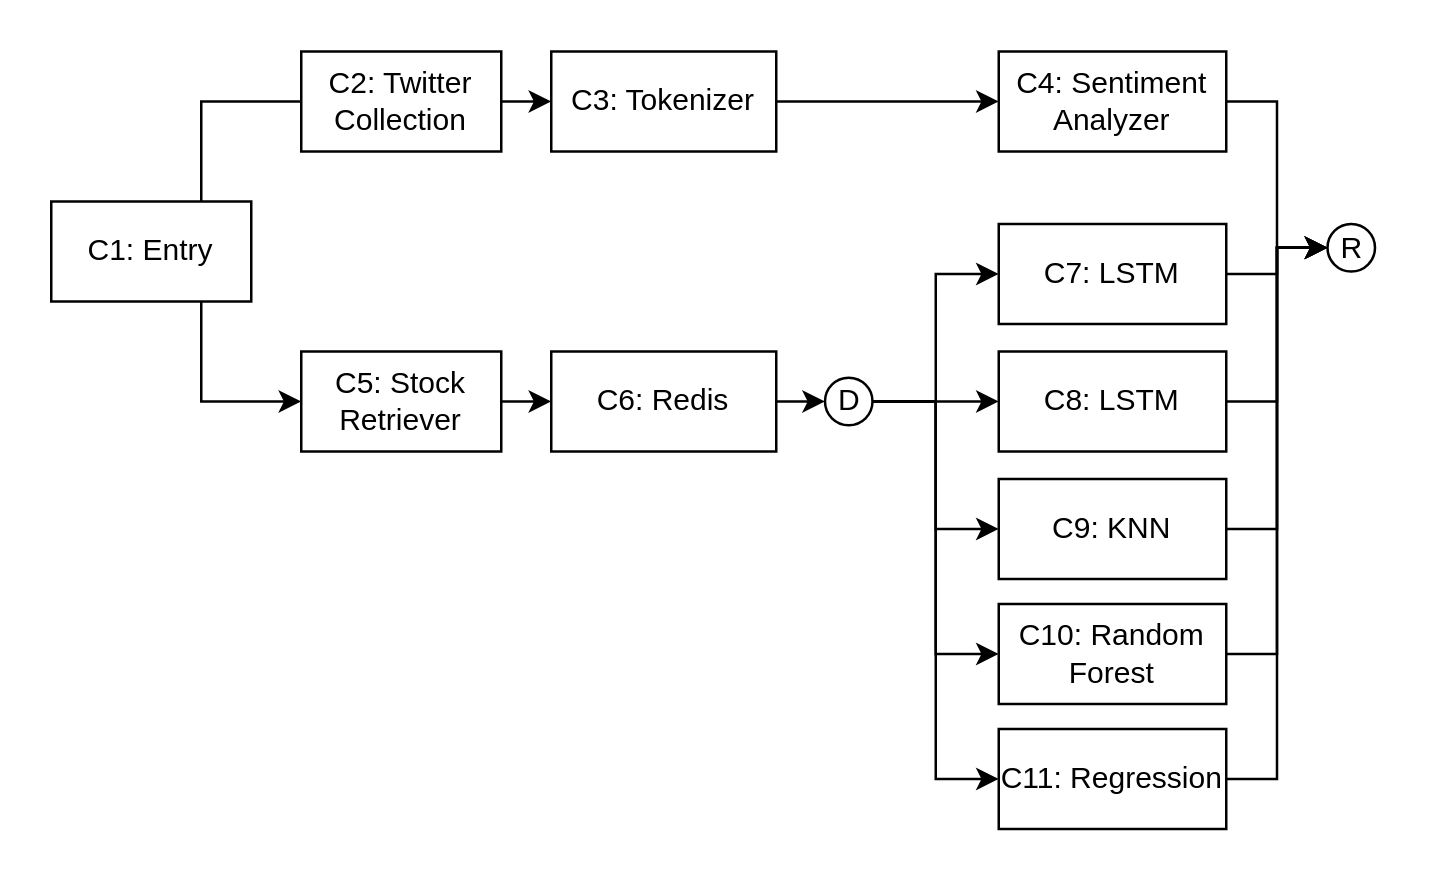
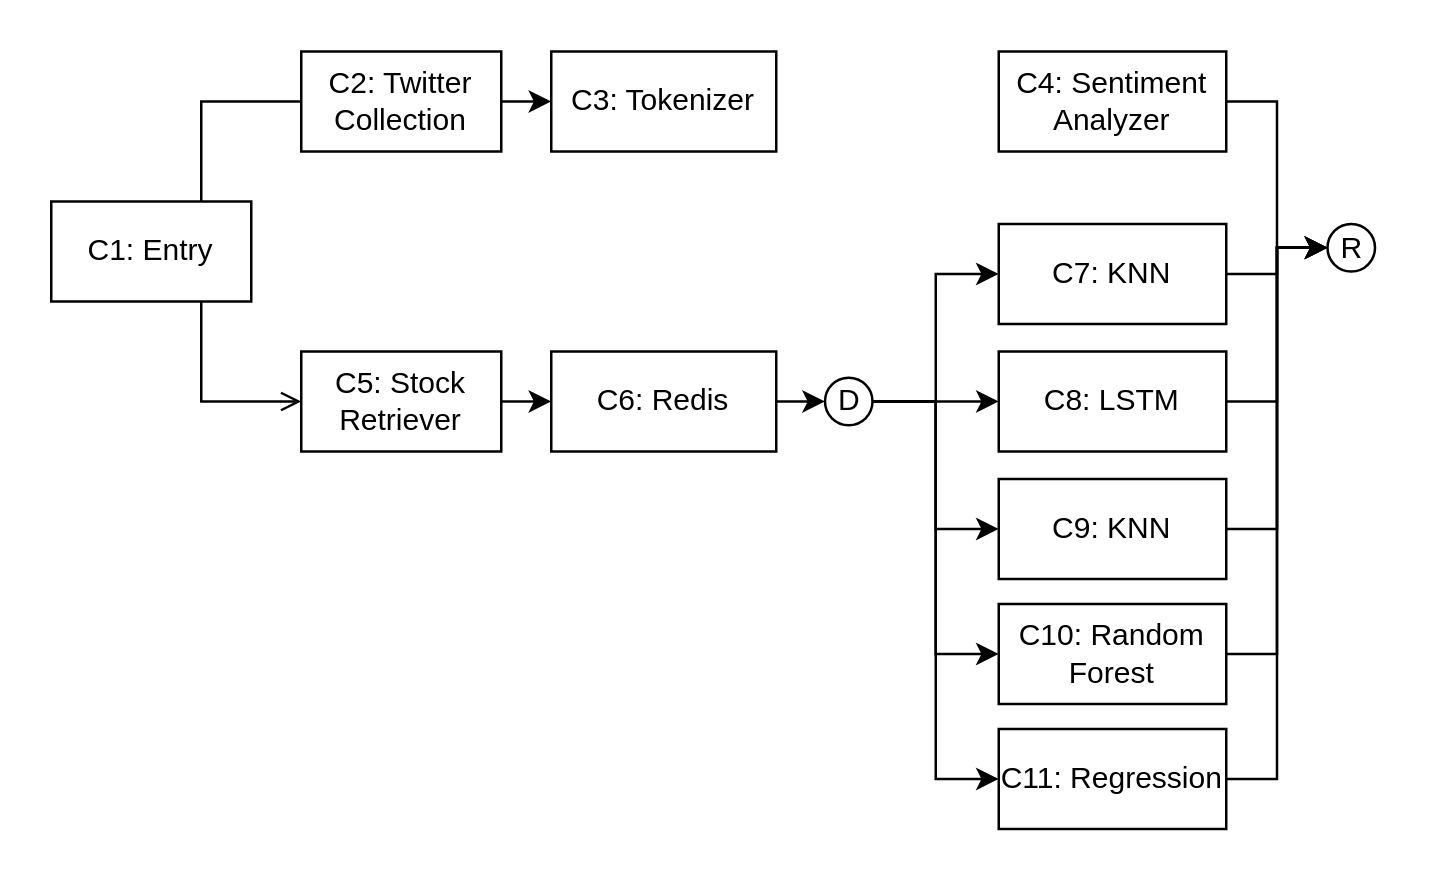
edge "C3: Tokenizer" -> "C4: Sentiment Analyzer": removed
node "C7: LSTM": label "C7: LSTM" -> "C7: KNN"
edge "C1: Entry" -> "C5: Stock Retriever": arrowhead classic -> open
